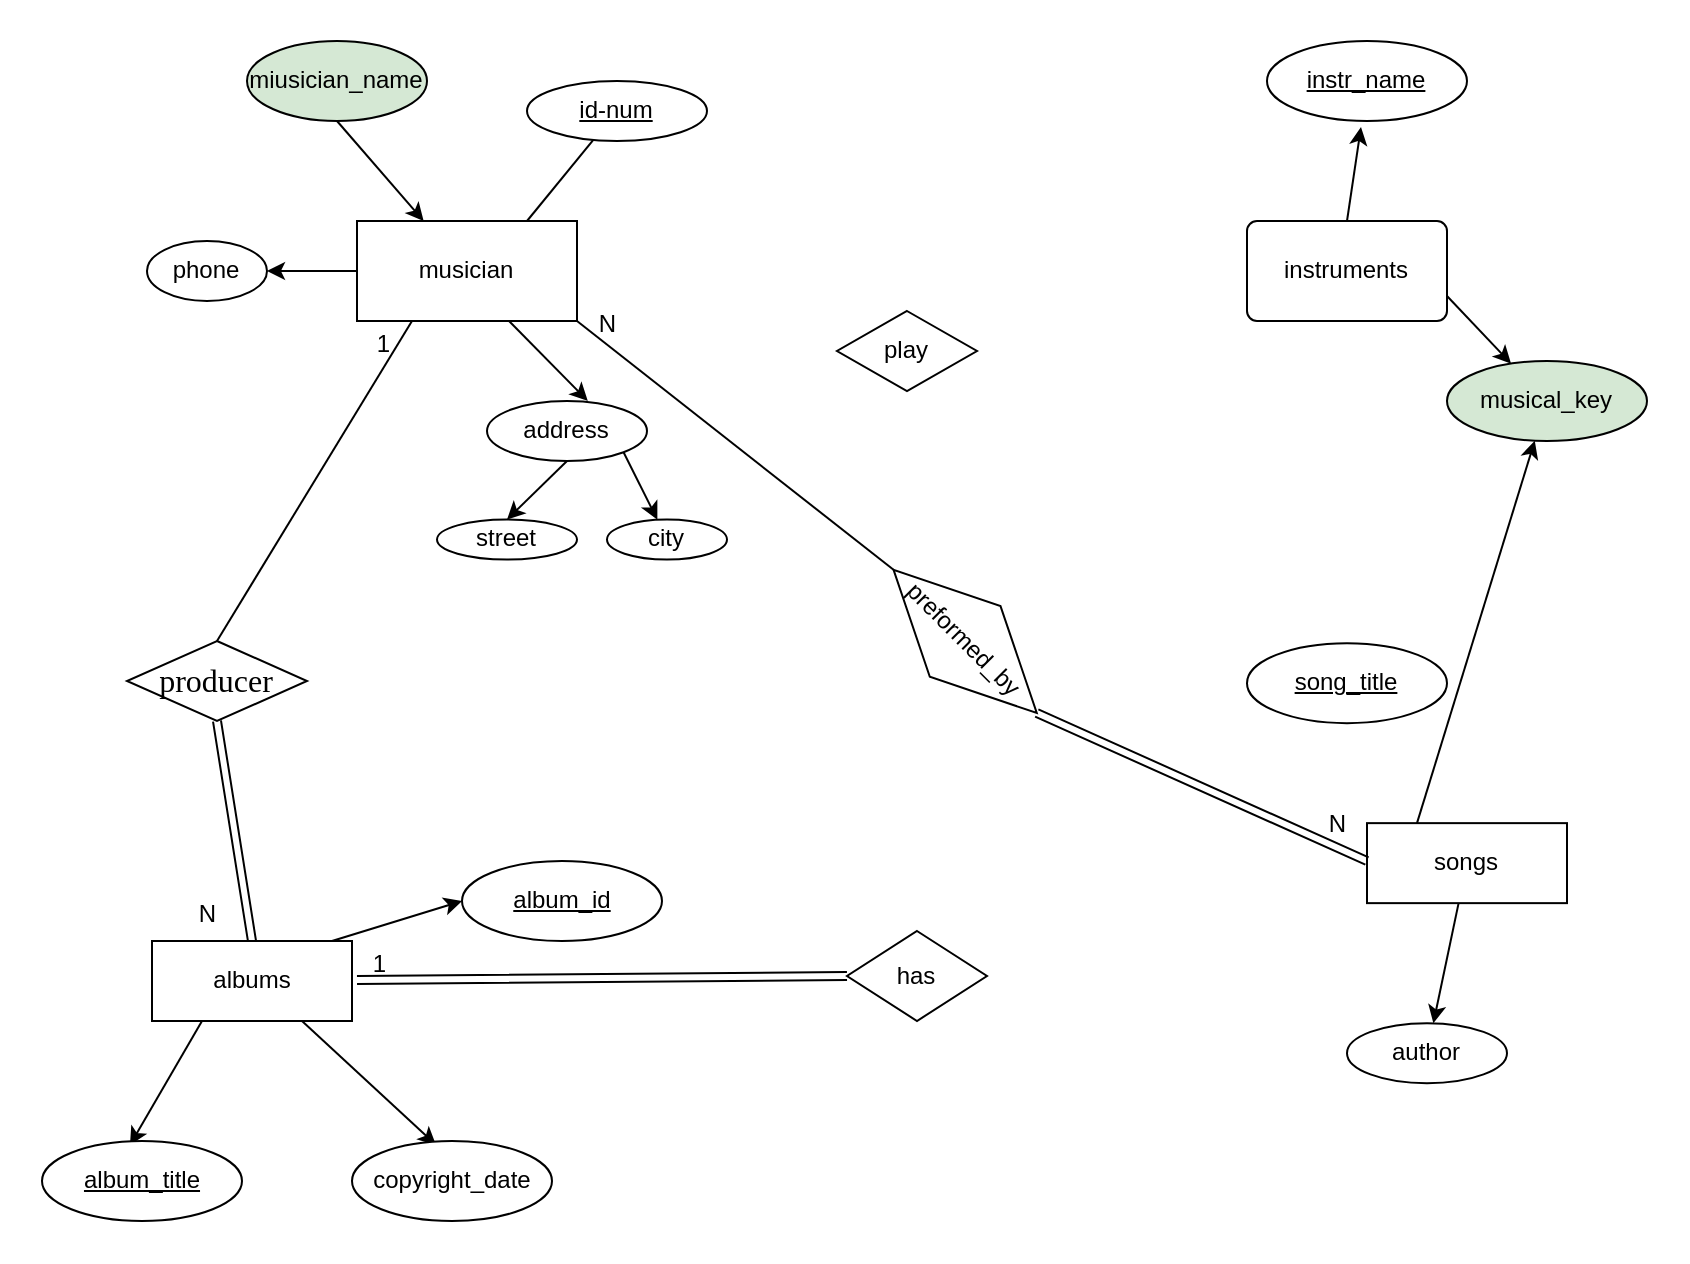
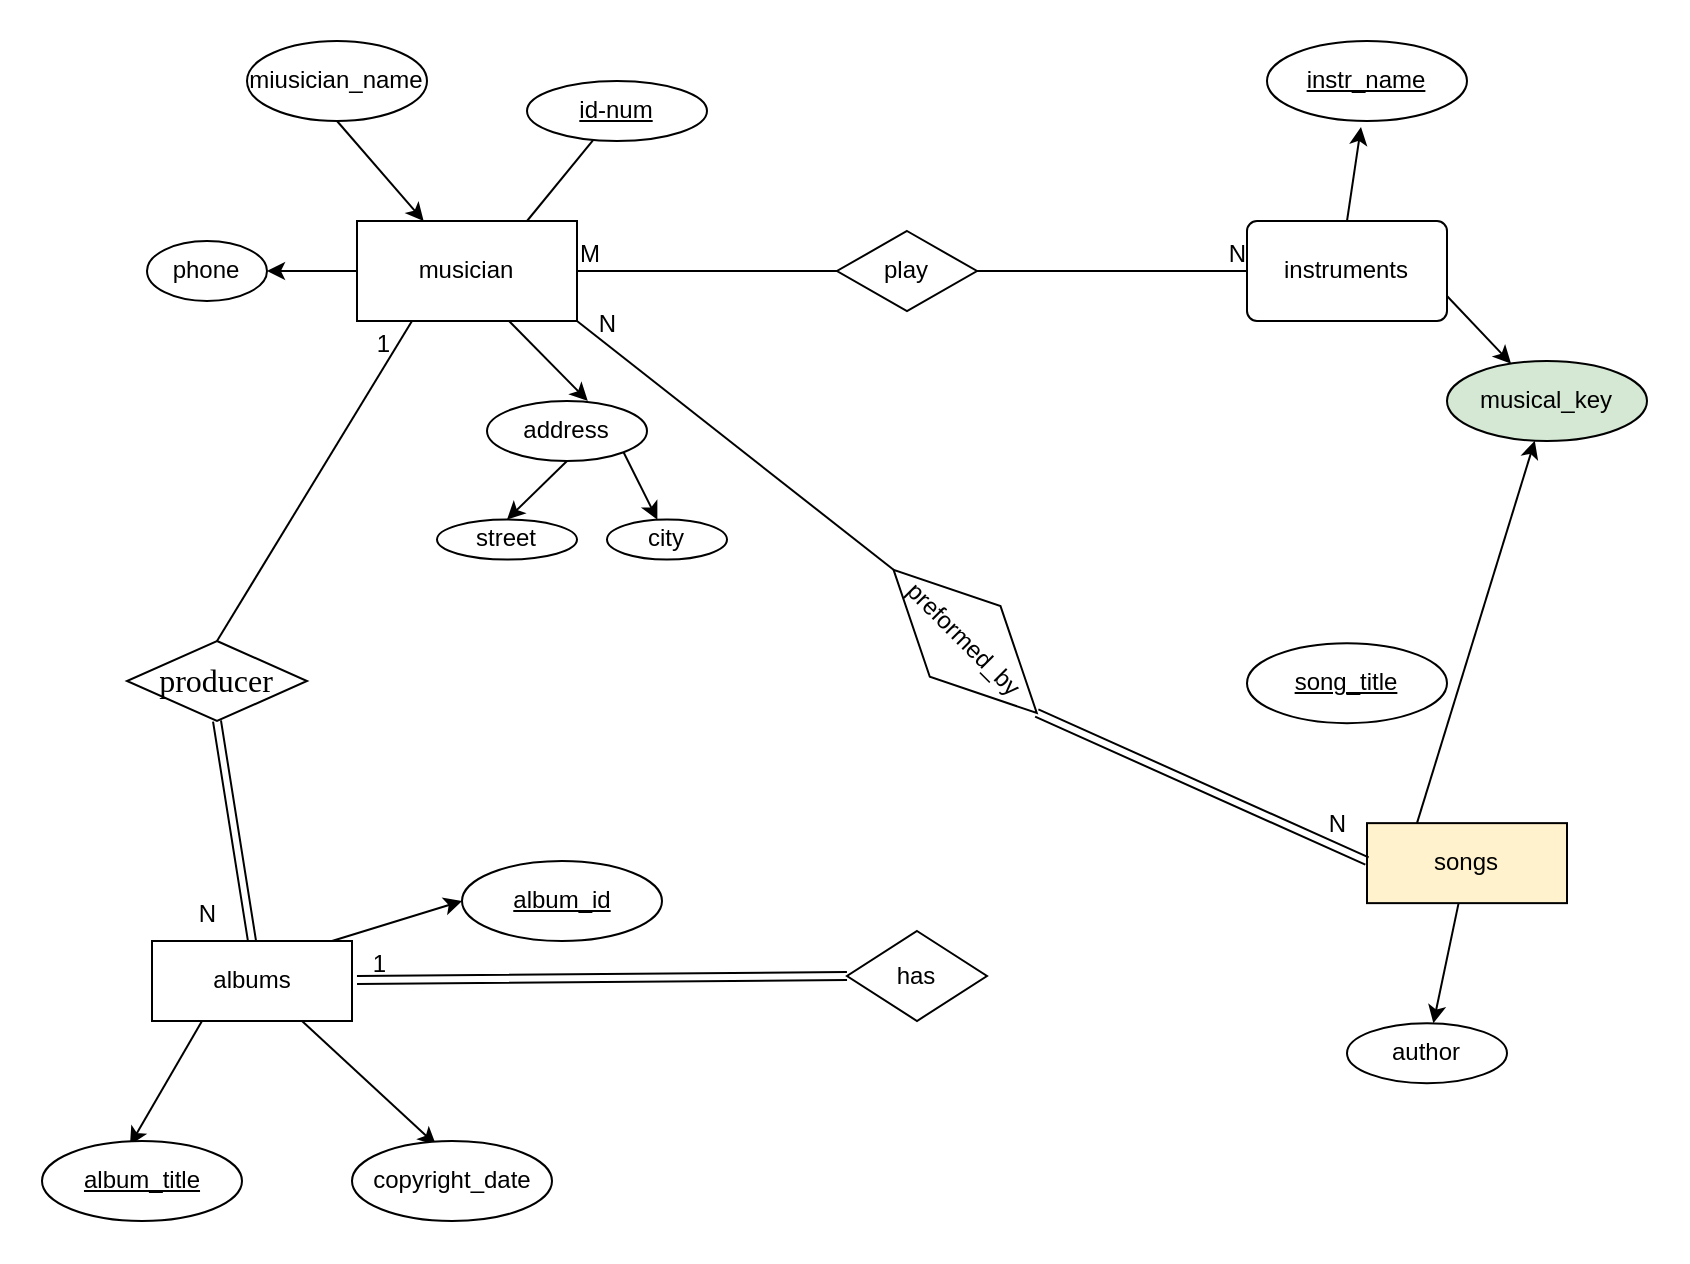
node "miusician_name": fillcolor #d5e8d4 -> #ffffff
edge "musician" -- "instruments": added, labels "M", "N"
node "play": moved (907, 351) -> (907, 271)
node "songs": fillcolor #ffffff -> #fff2cc
